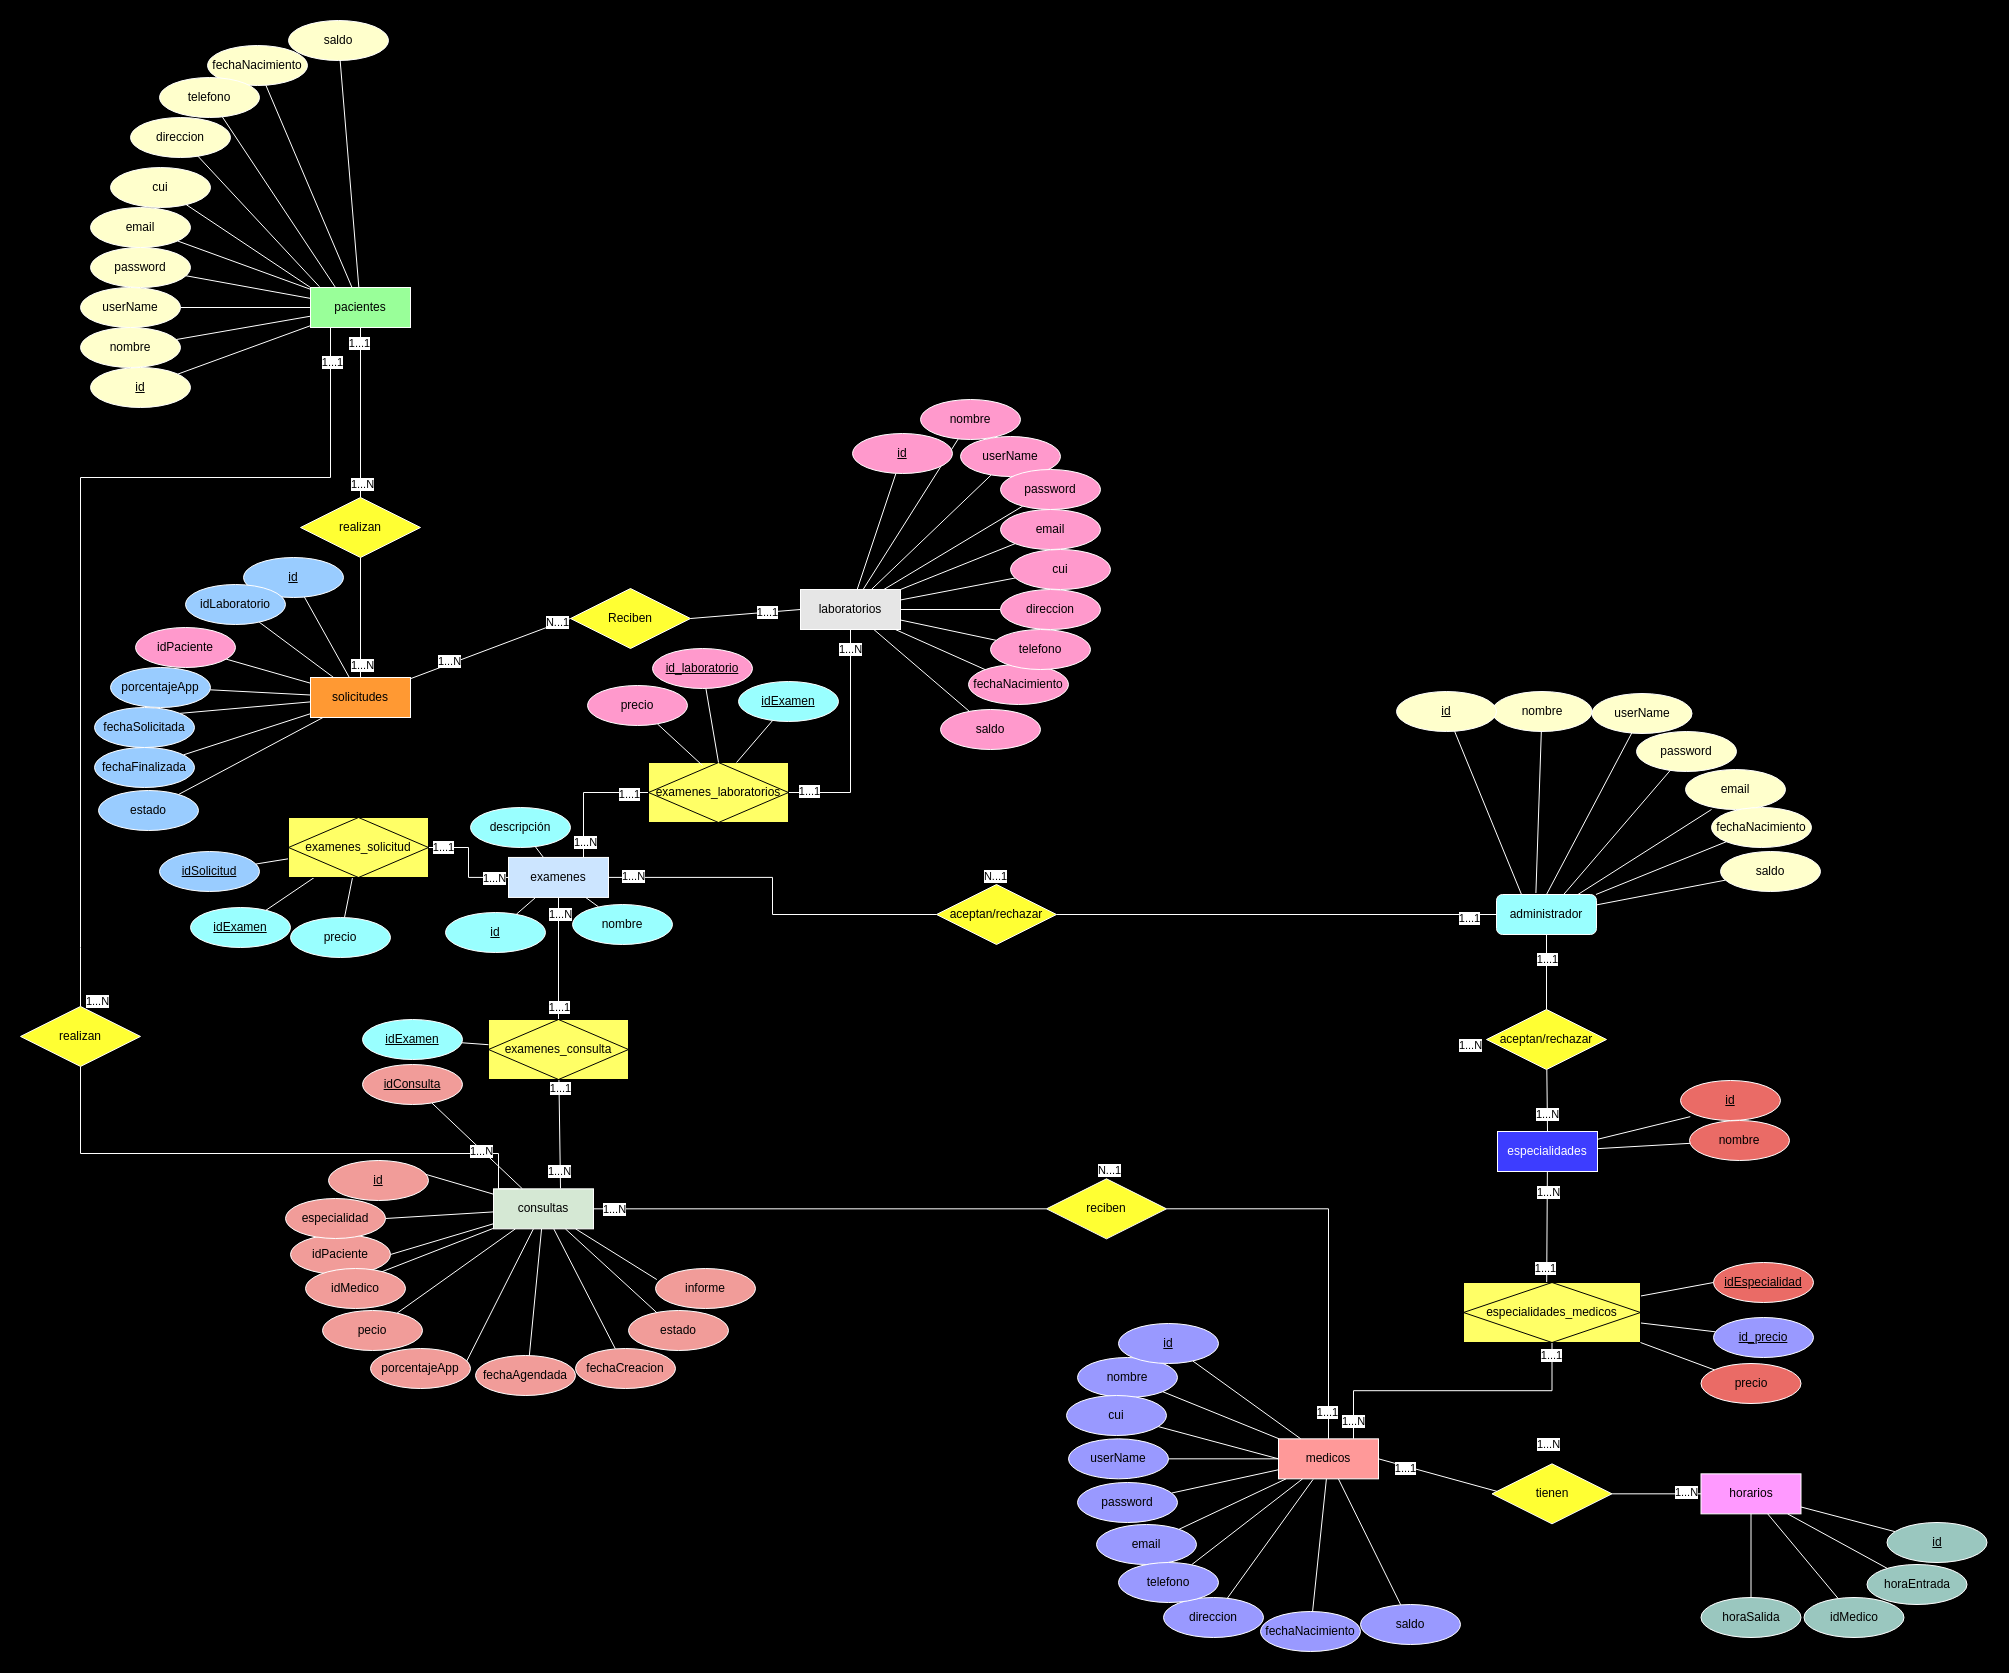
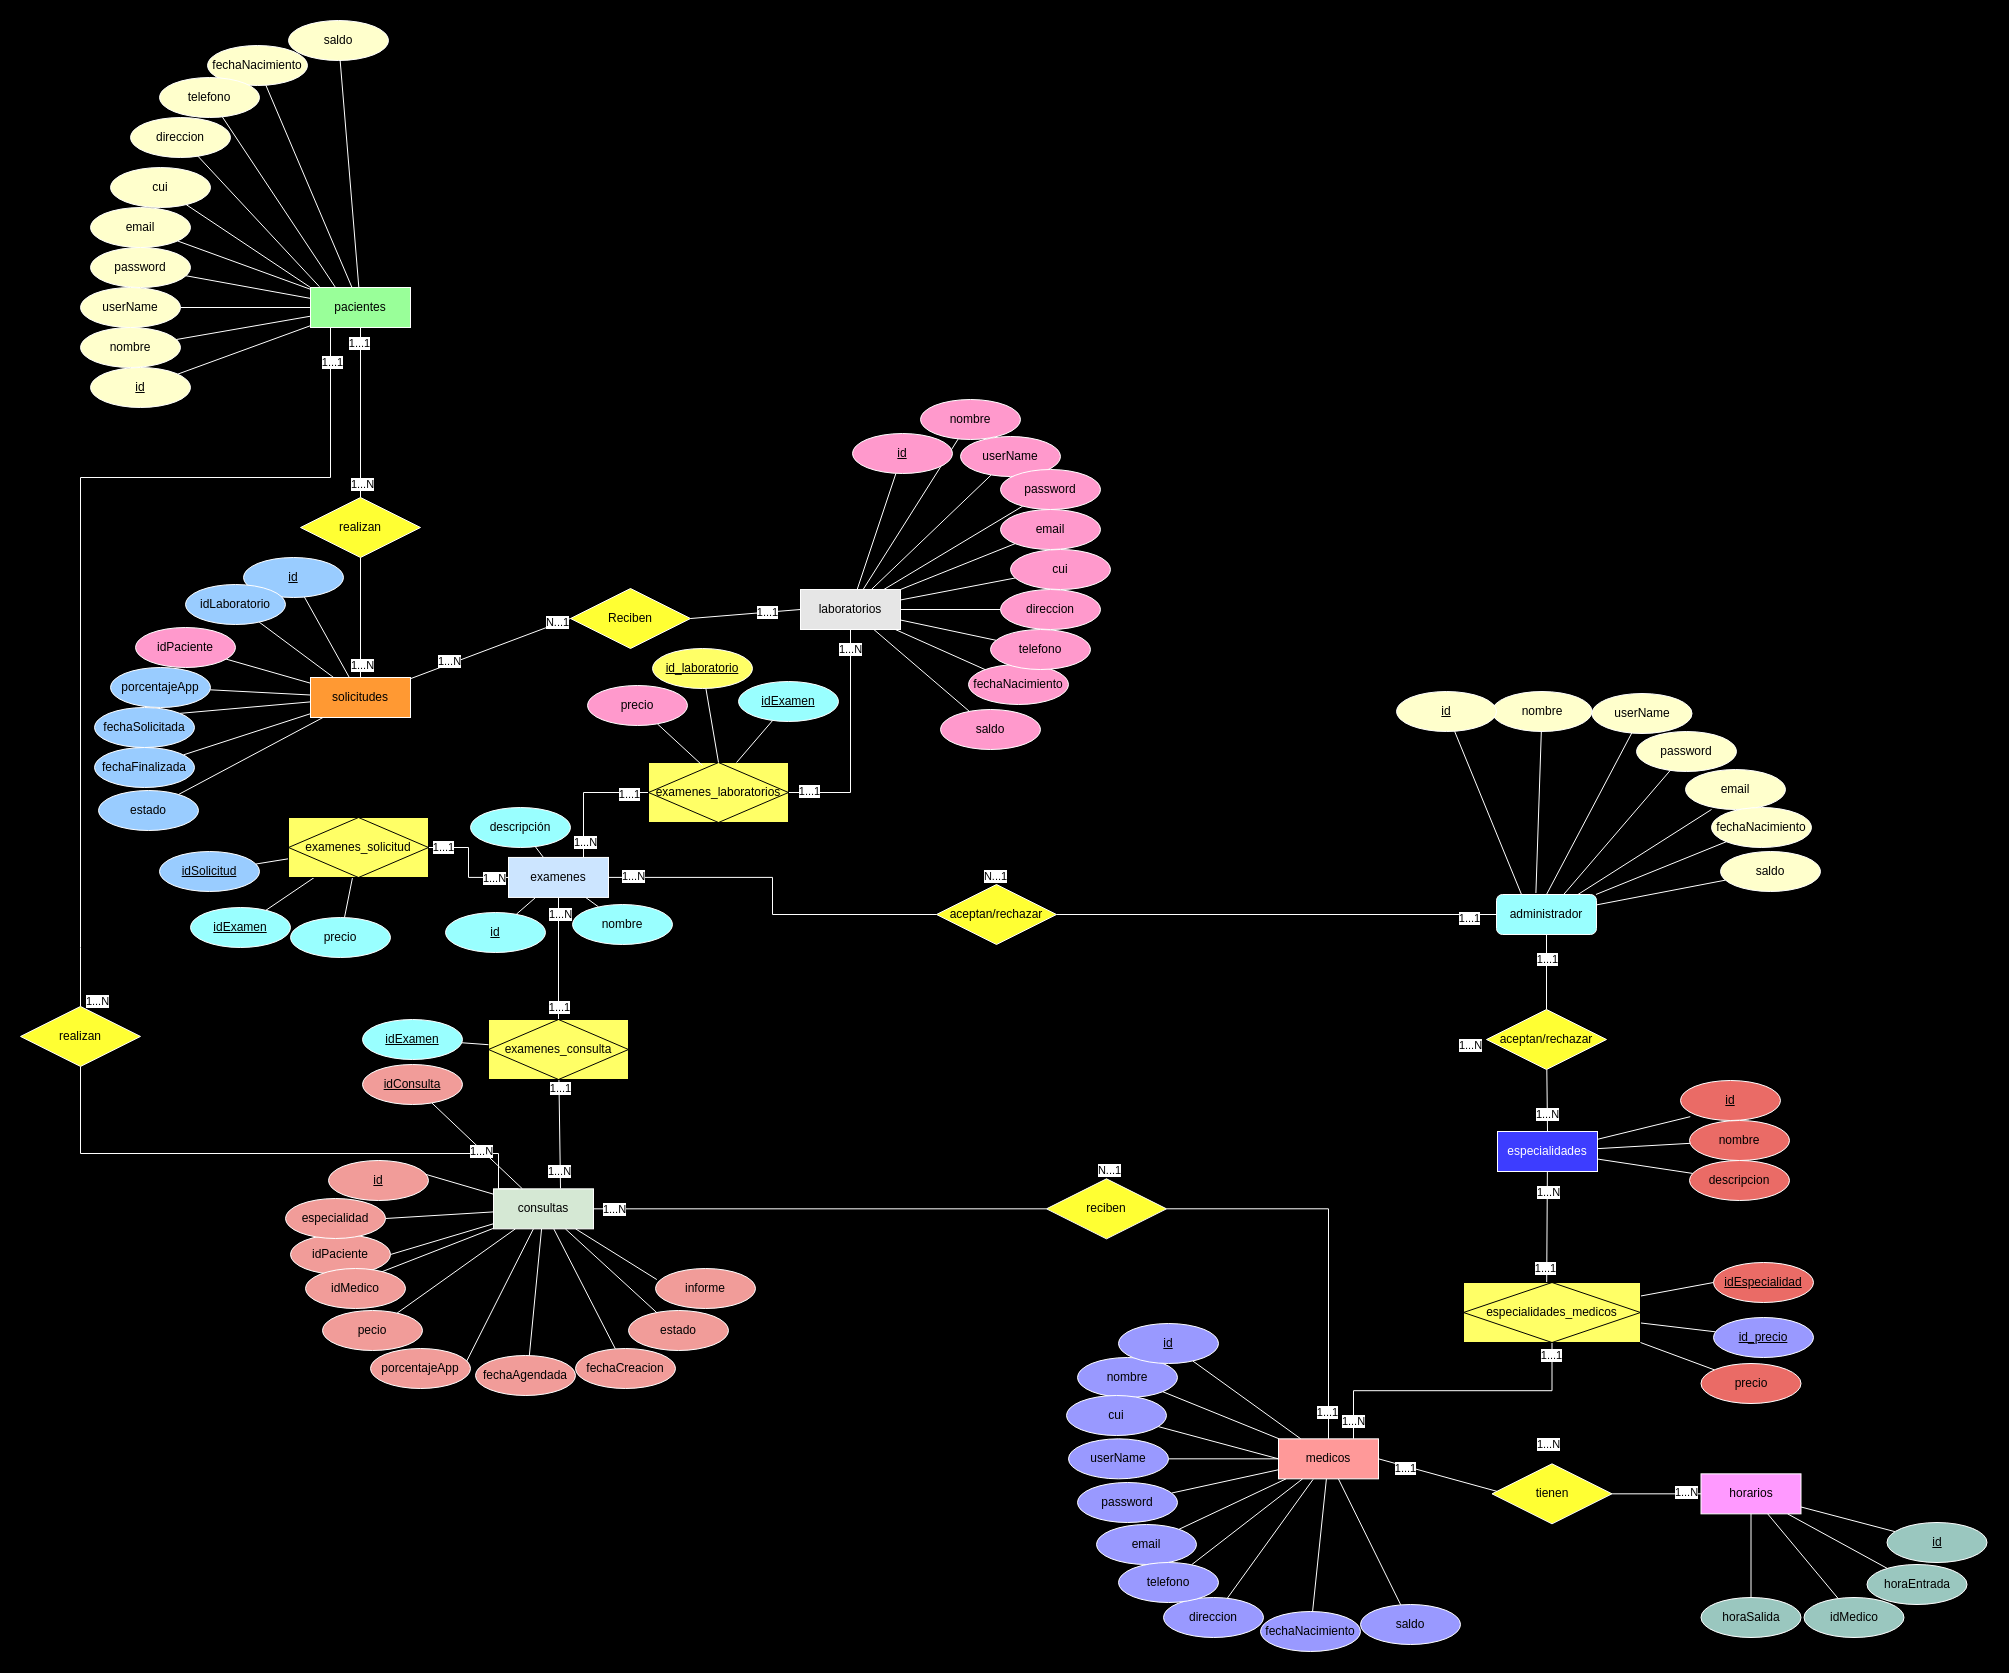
node "id_laboratorio": fillcolor #ff99cc -> #ffff66
edge "especialidades" -- "descripcion": added
node "descripcion": added
